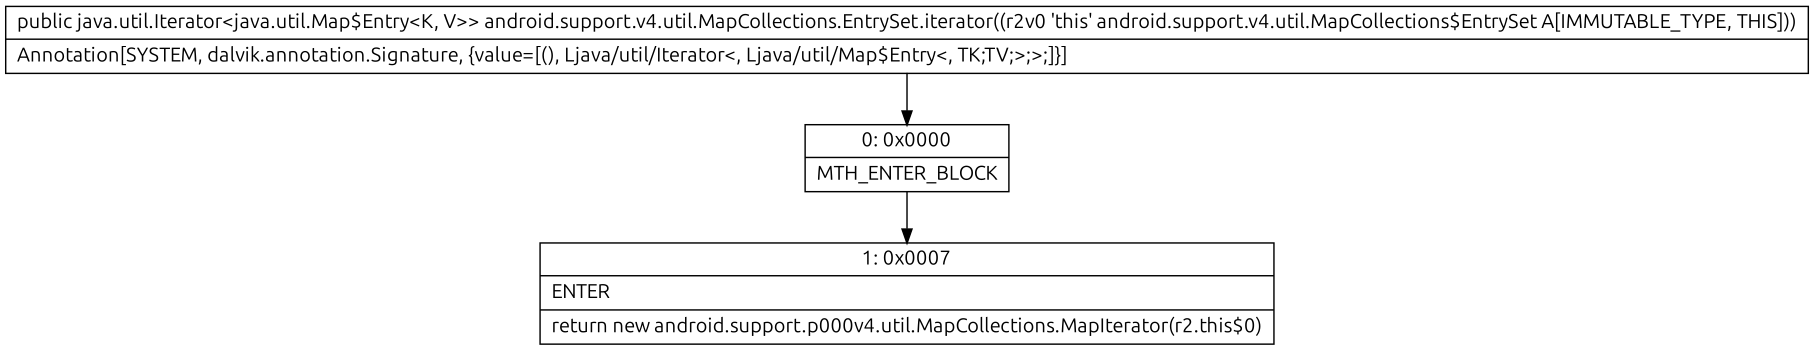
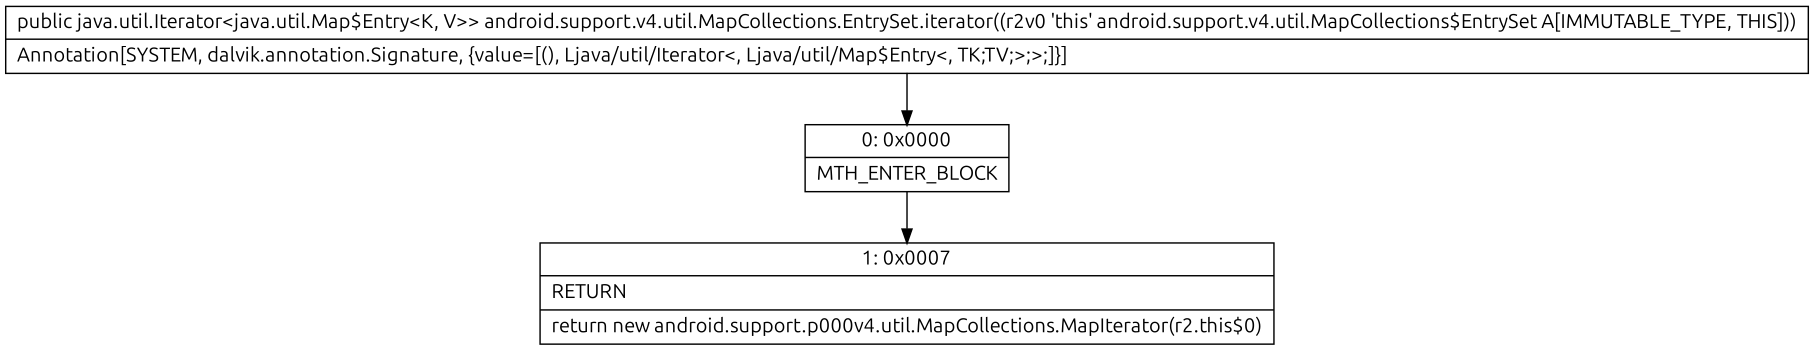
node "1: 0x0007": text "ENTER" -> "RETURN"
